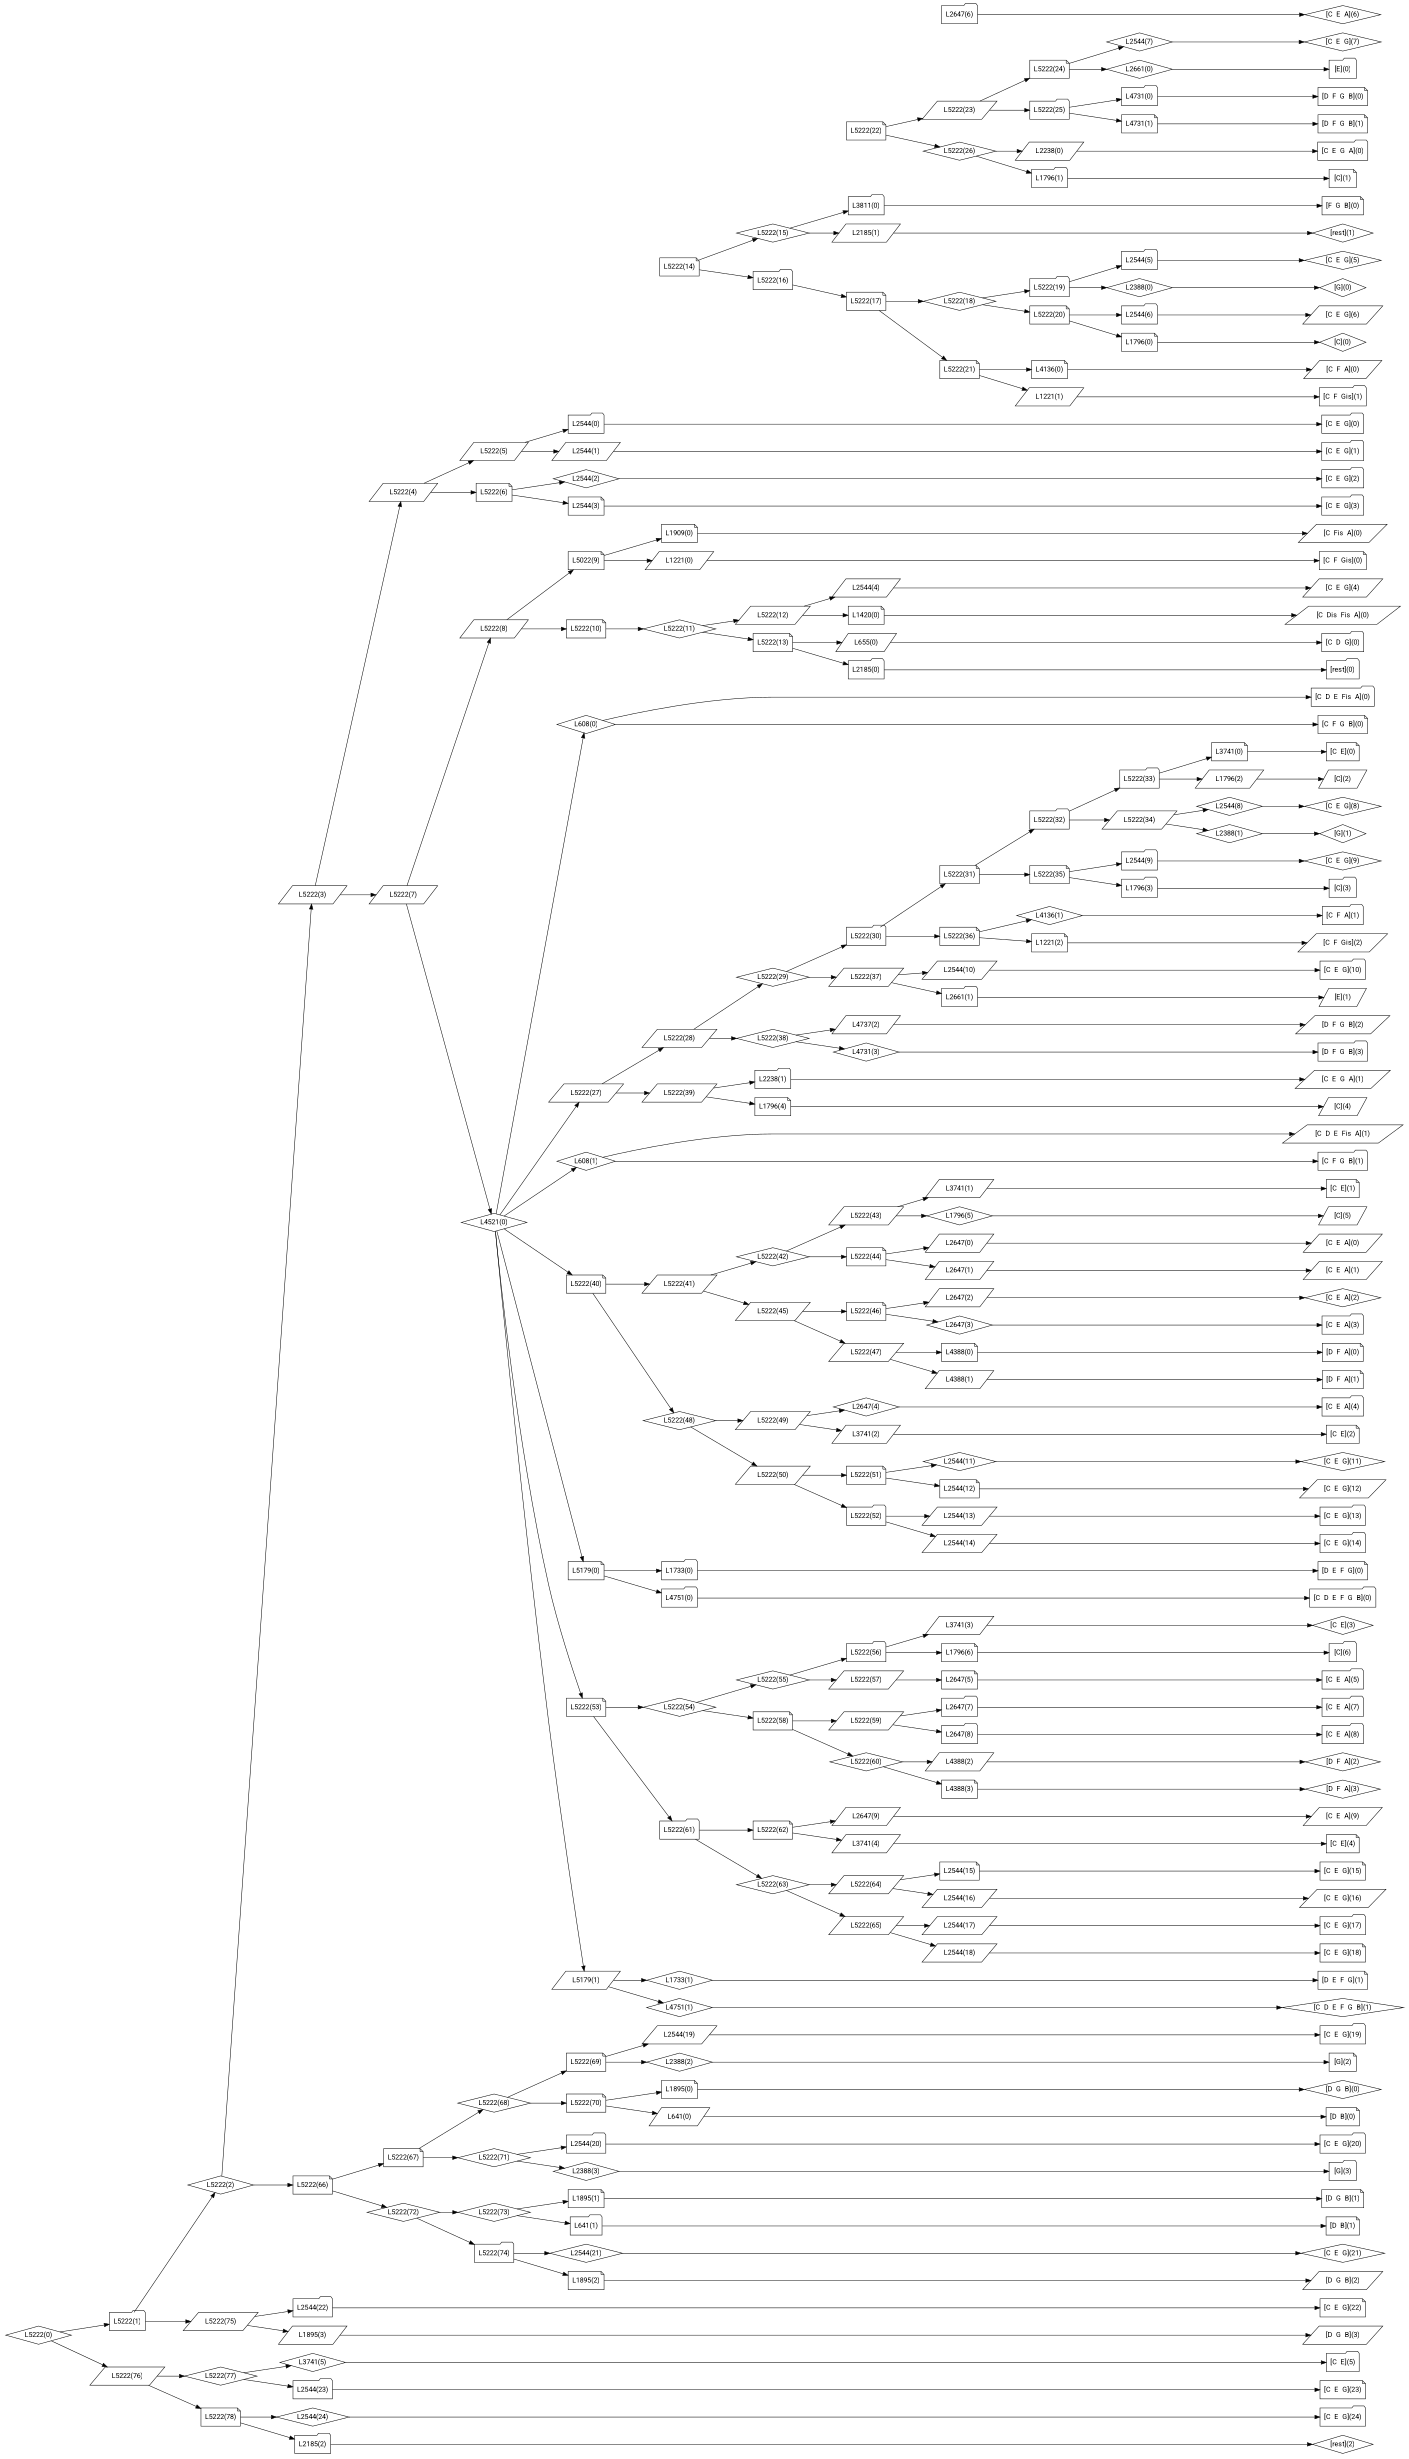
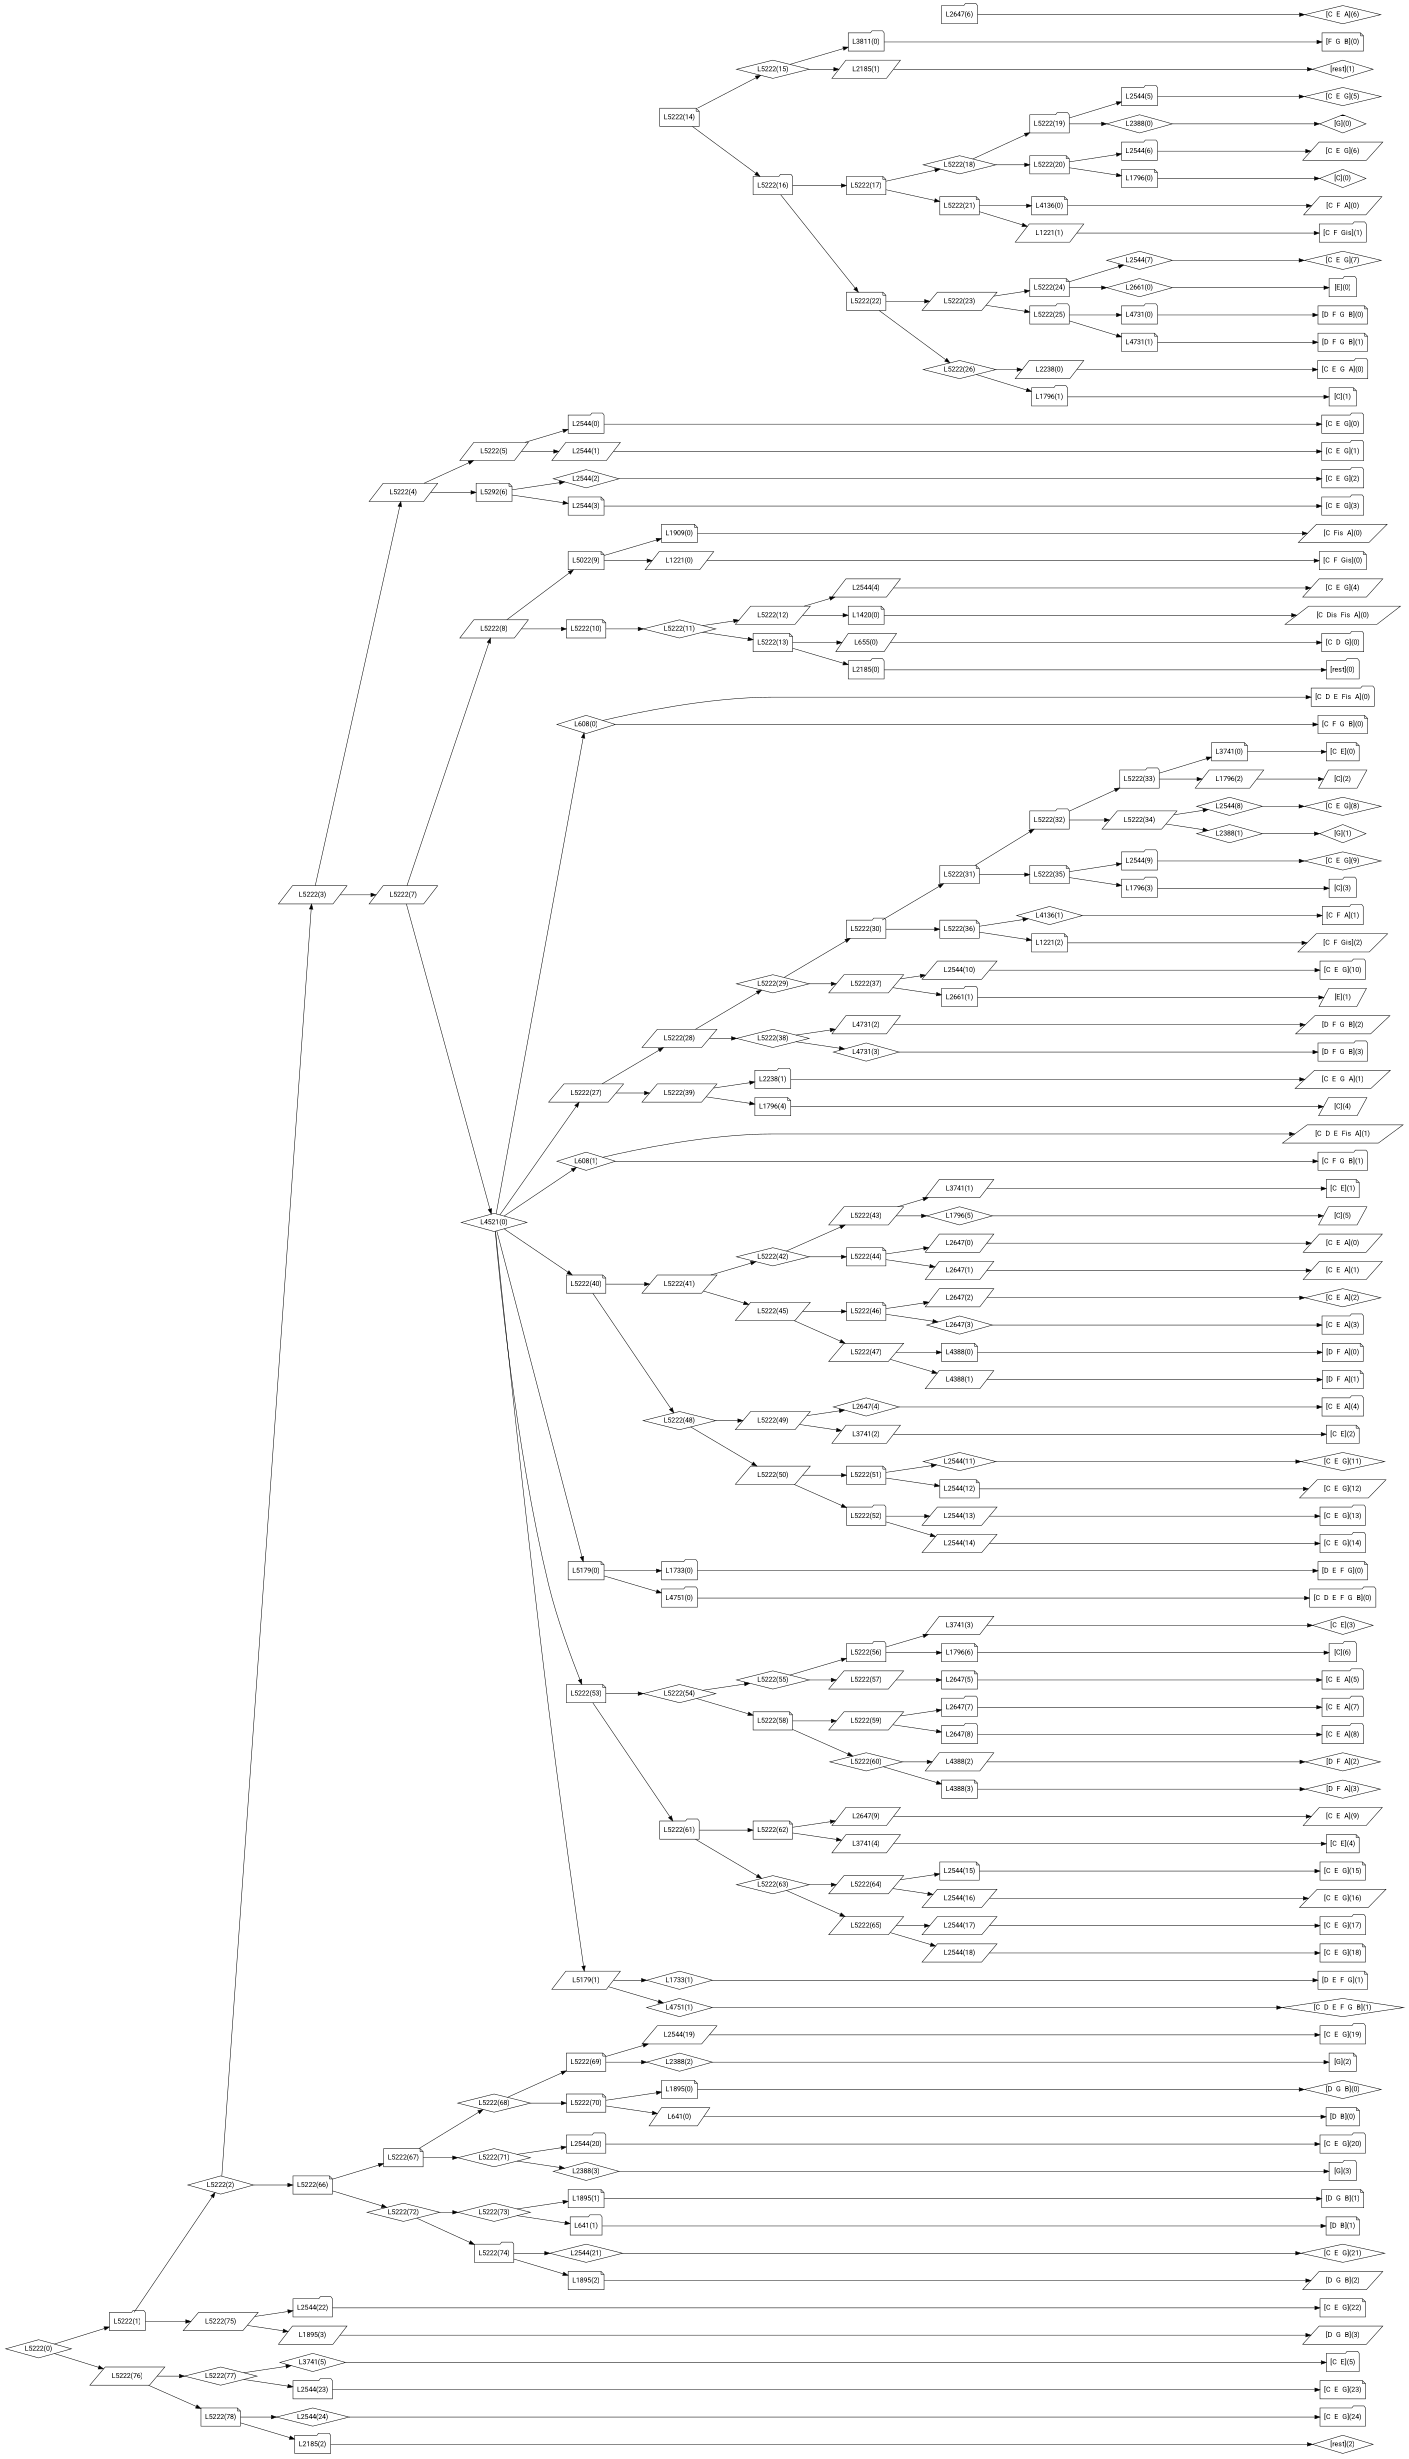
edge "L5222(16)" -> "L5222(22)": added
node "L5222(6)": label "L5222(6)" -> "L5292(6)"
node "L4737(2)": label "L4737(2)" -> "L4731(2)"
